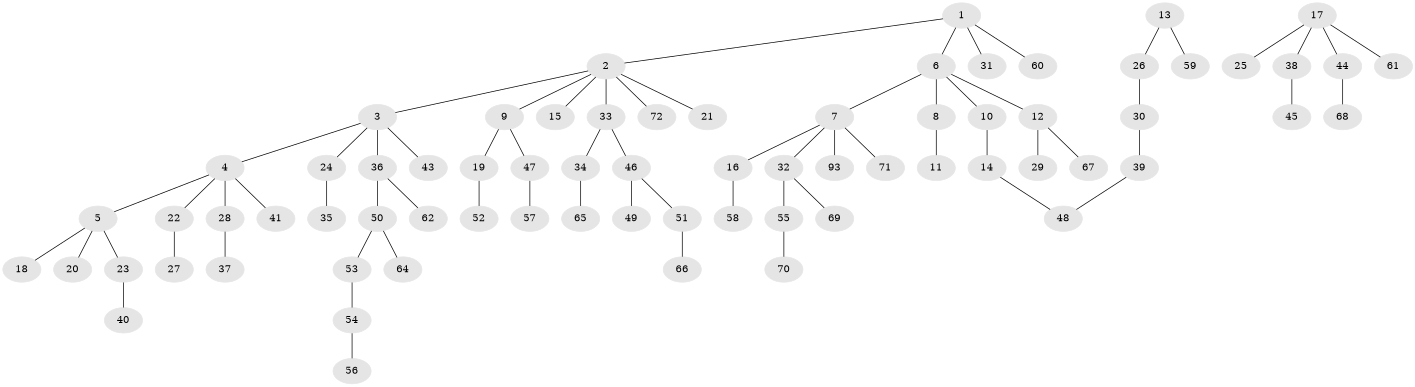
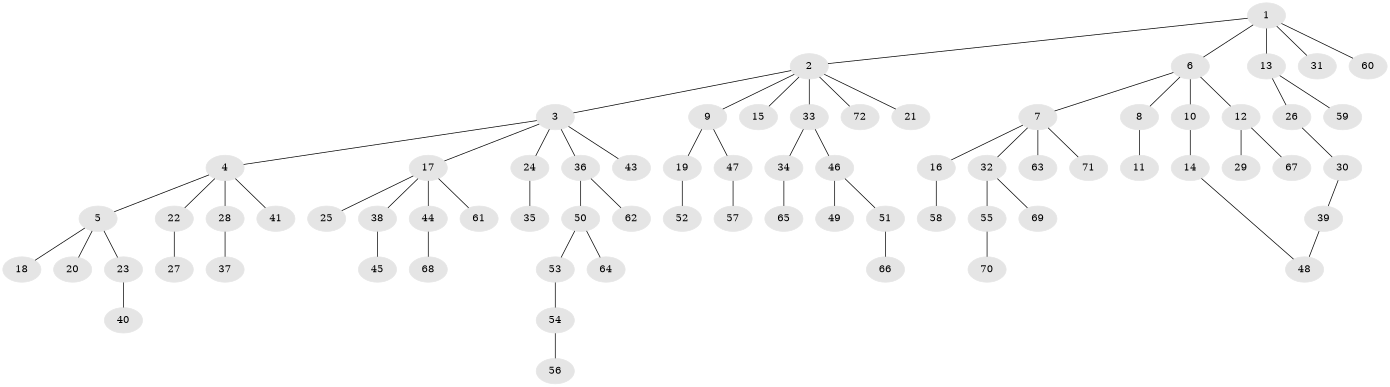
edge "1" -- "13": added
edge "3" -- "17": added
node "93": label "93" -> "63"
